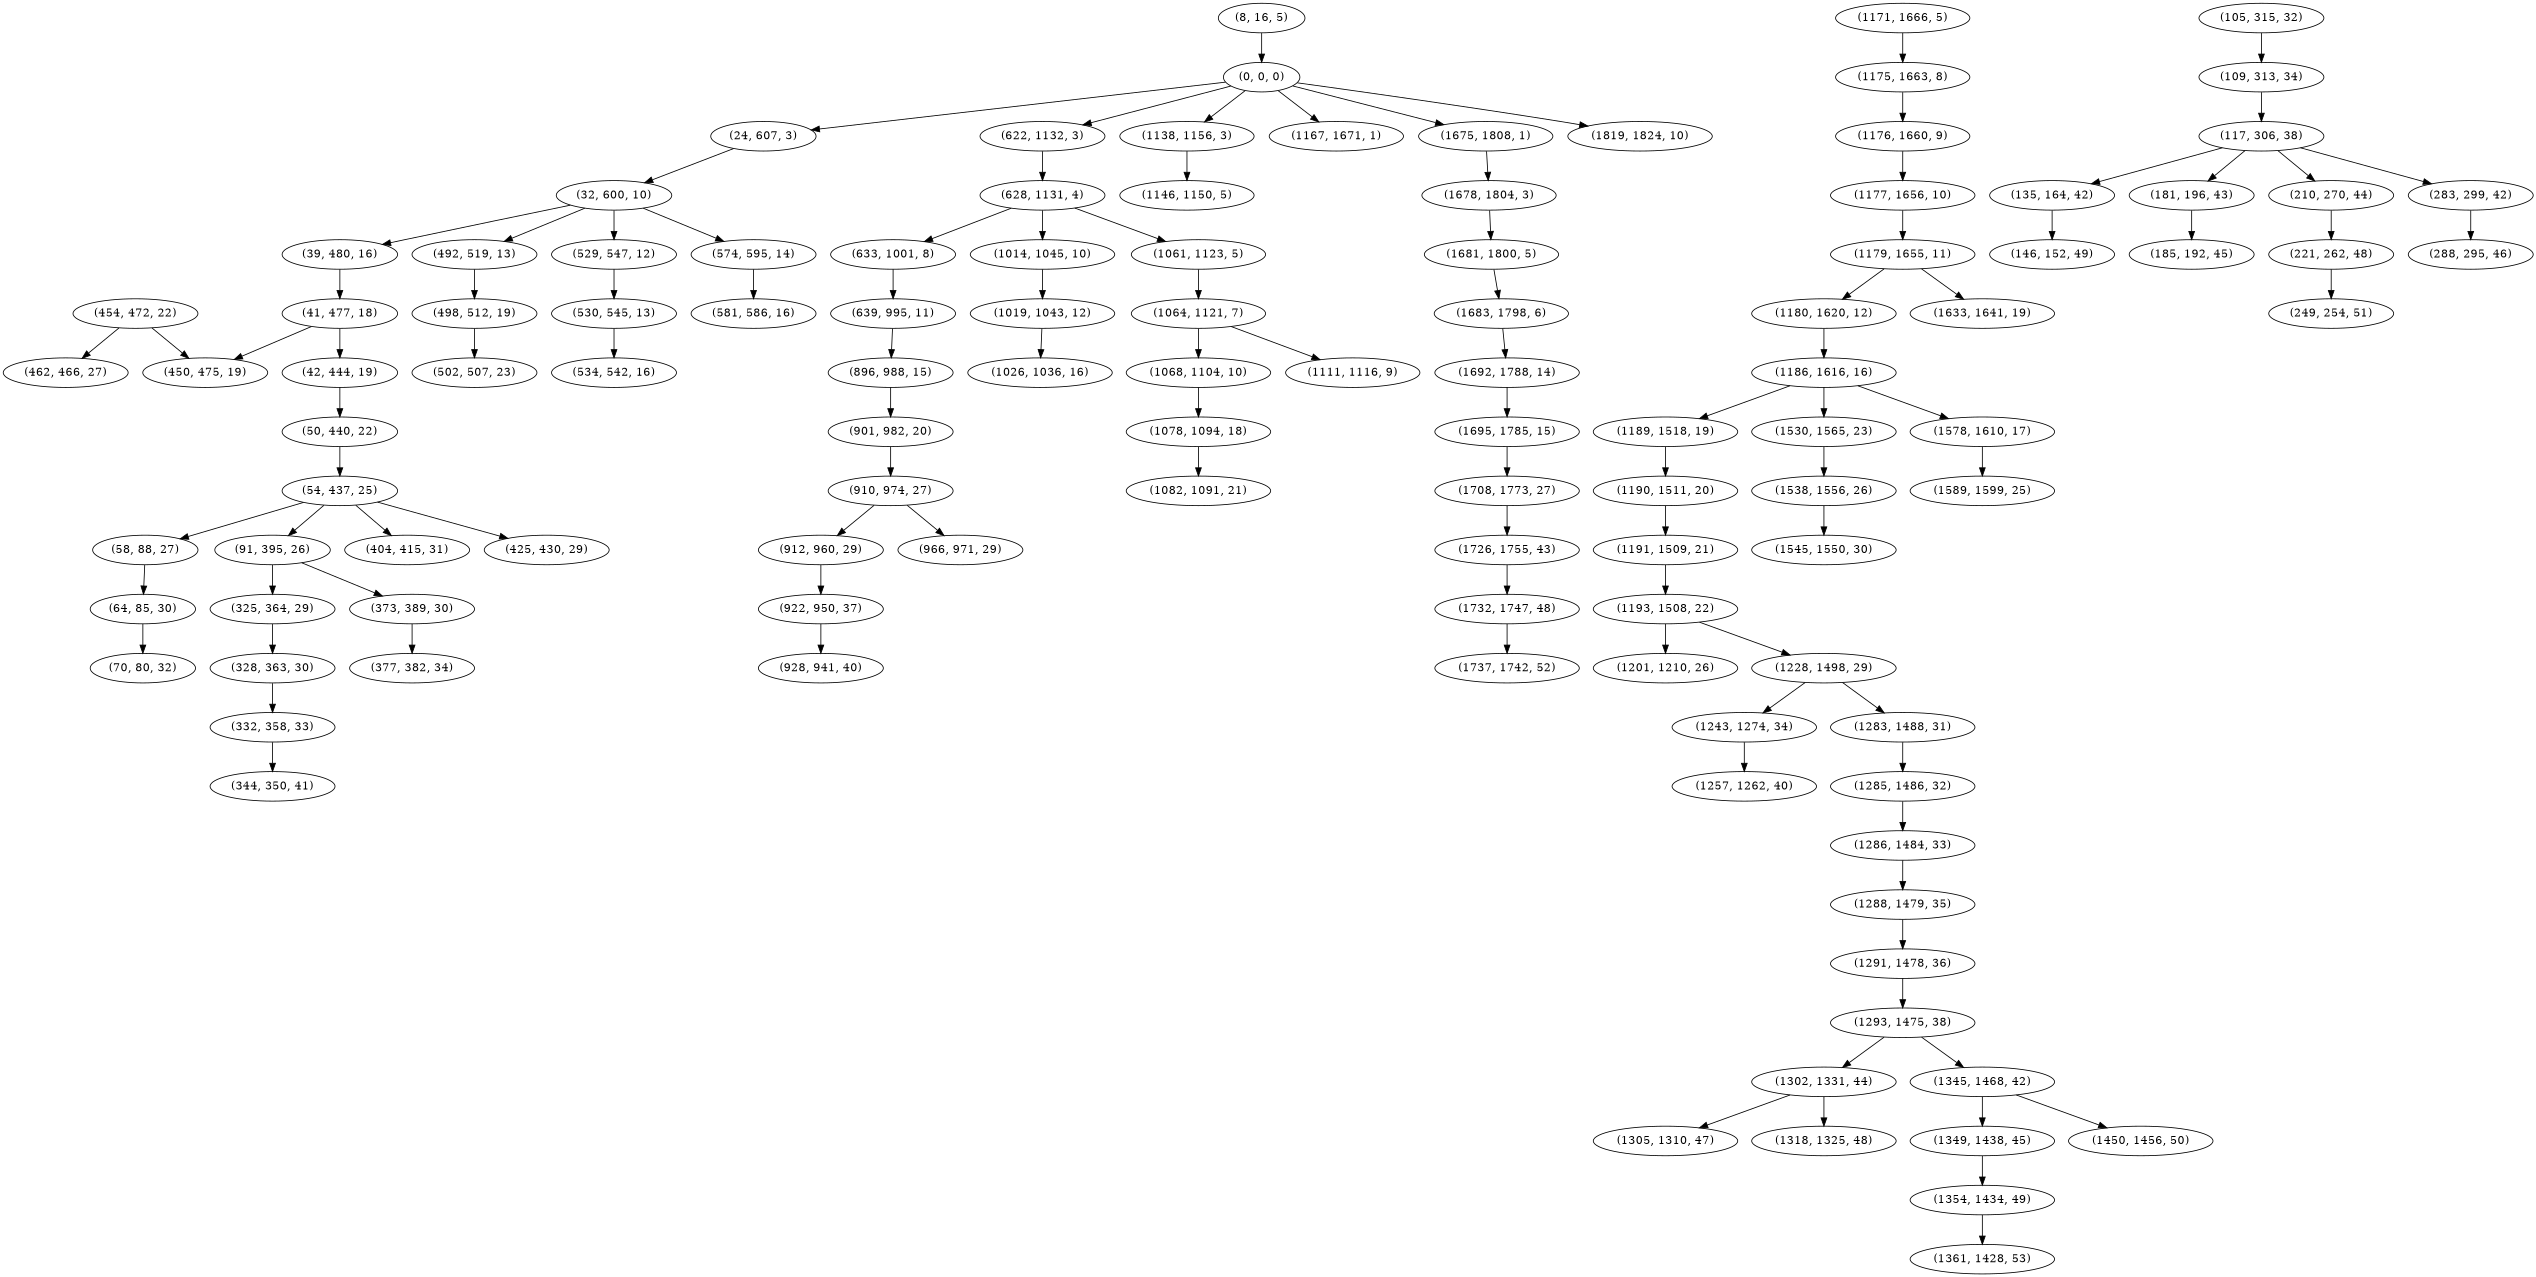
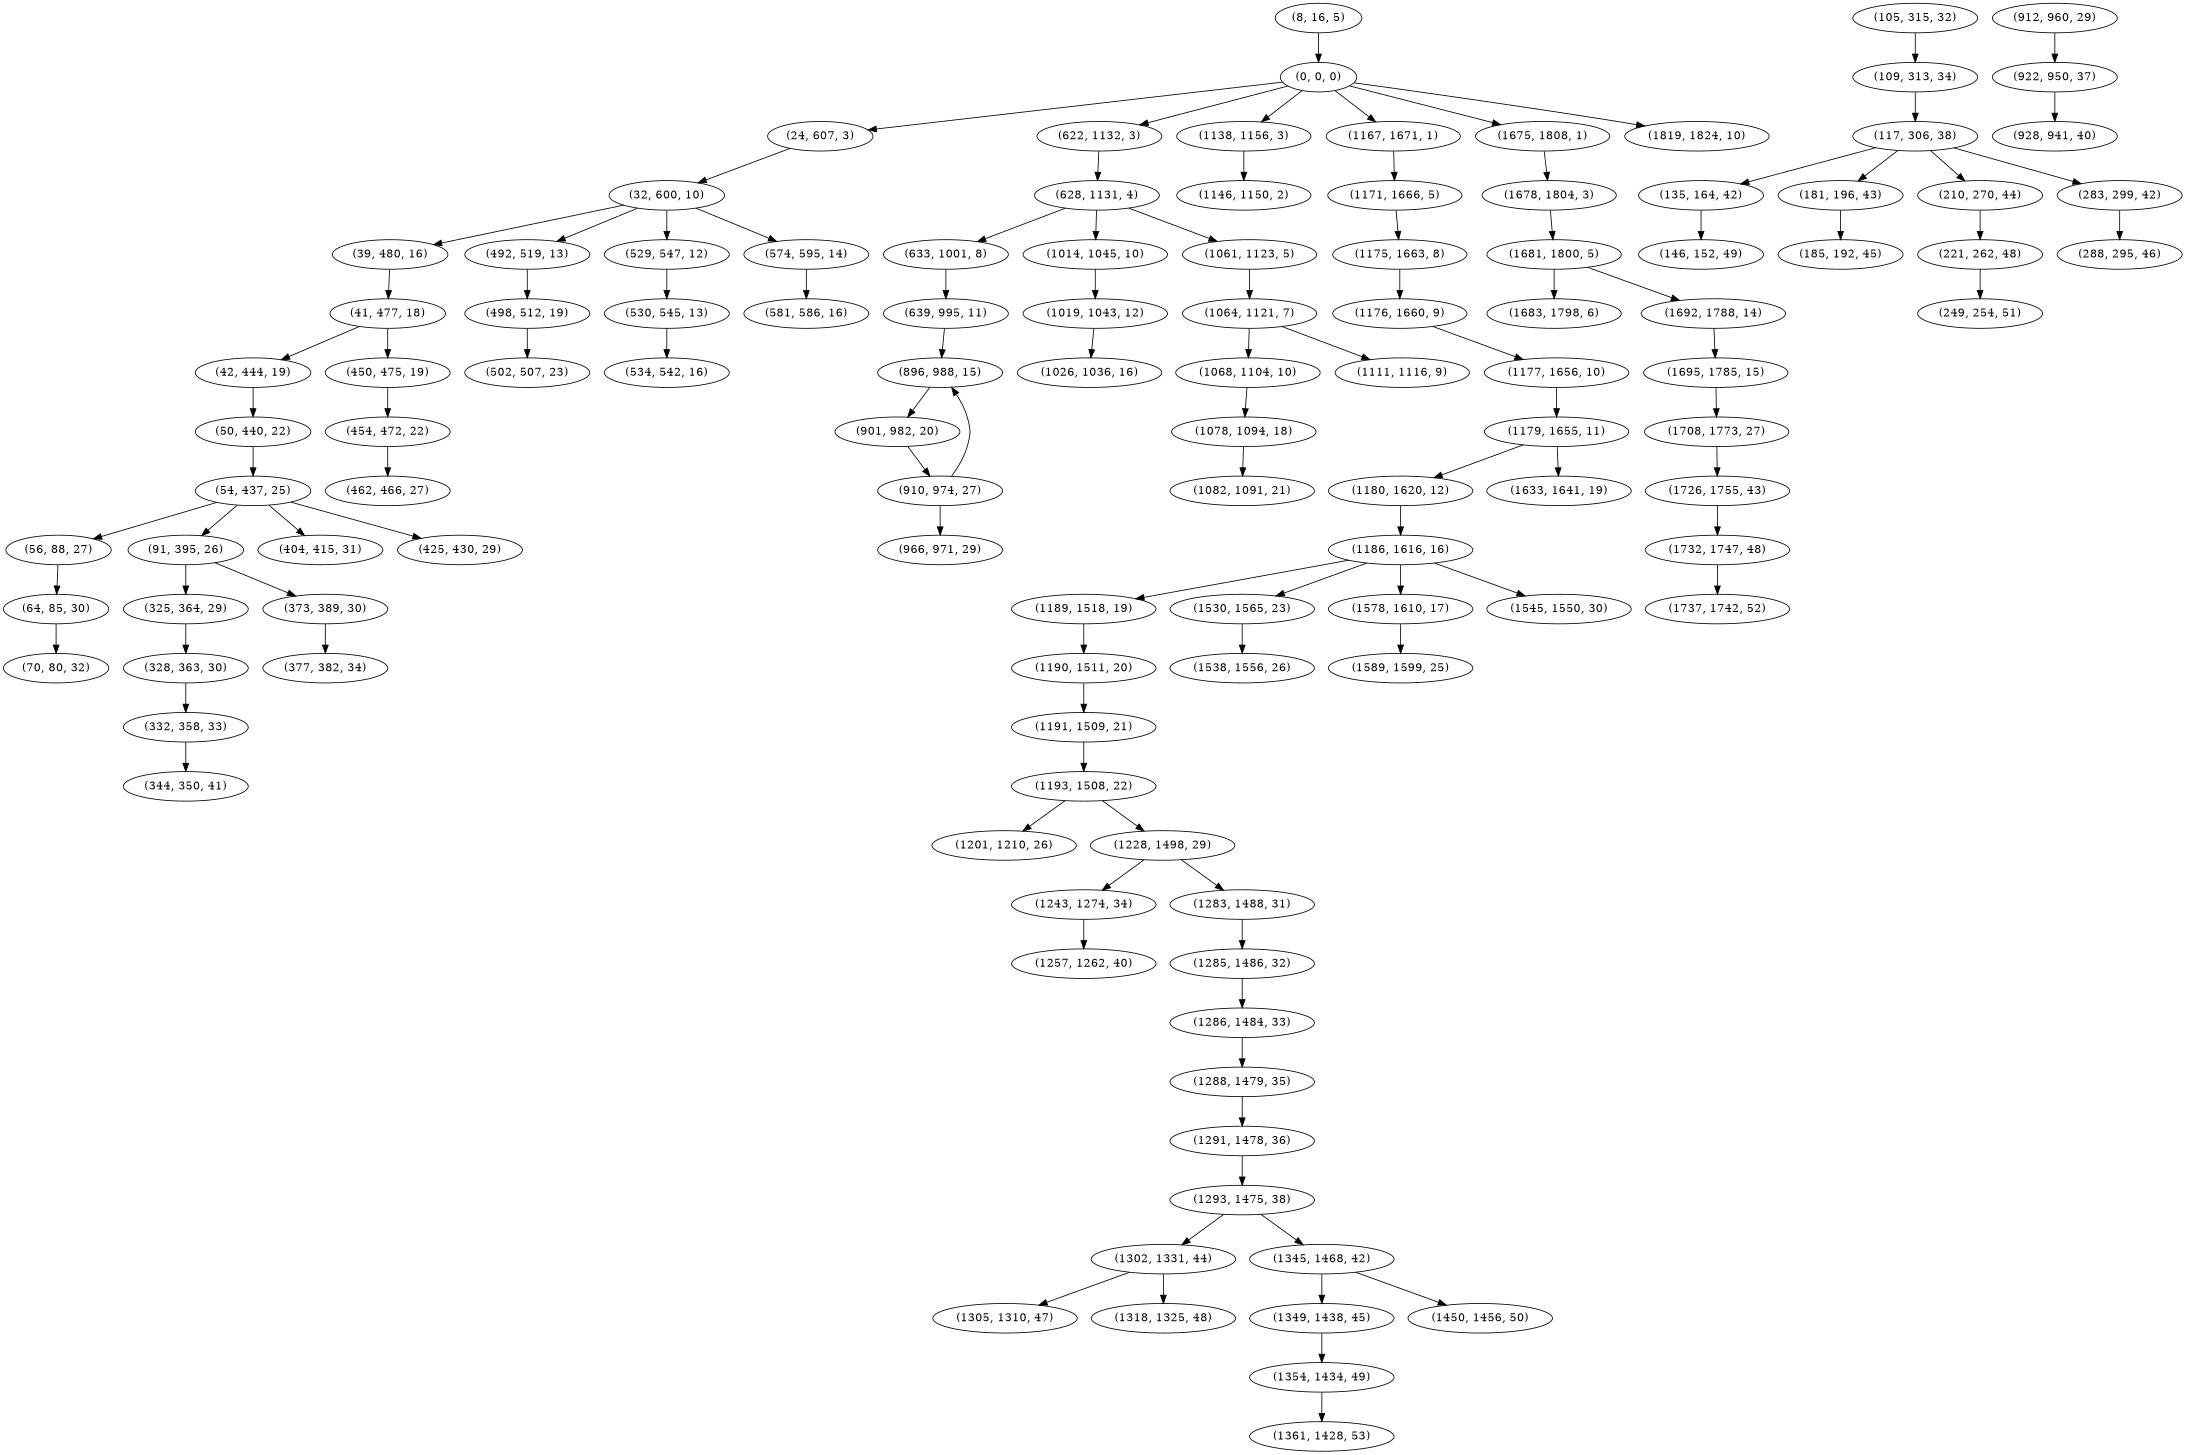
edge "(1167, 1671, 1)" -> "(1171, 1666, 5)": added
node "(1146, 1150, 5)": label "(1146, 1150, 5)" -> "(1146, 1150, 2)"
edge "(1683, 1798, 6)" -> "(1692, 1788, 14)": now "(1681, 1800, 5)" -> "(1692, 1788, 14)"
edge "(454, 472, 22)" -> "(450, 475, 19)": reversed
edge "(1538, 1556, 26)" -> "(1545, 1550, 30)": now "(1186, 1616, 16)" -> "(1545, 1550, 30)"
edge "(910, 974, 27)" -> "(912, 960, 29)": now "(910, 974, 27)" -> "(896, 988, 15)"
node "(58, 88, 27)": label "(58, 88, 27)" -> "(56, 88, 27)"
